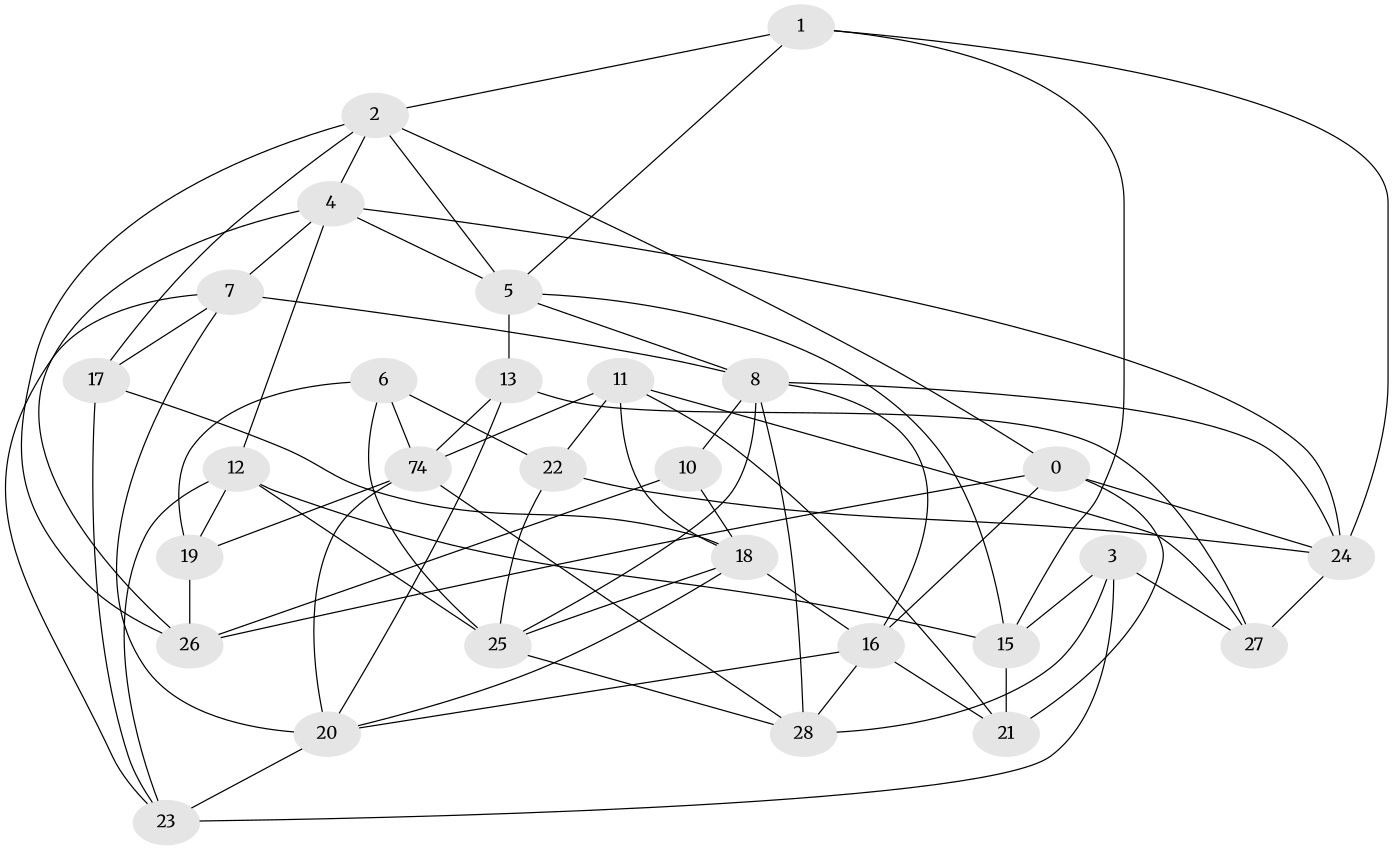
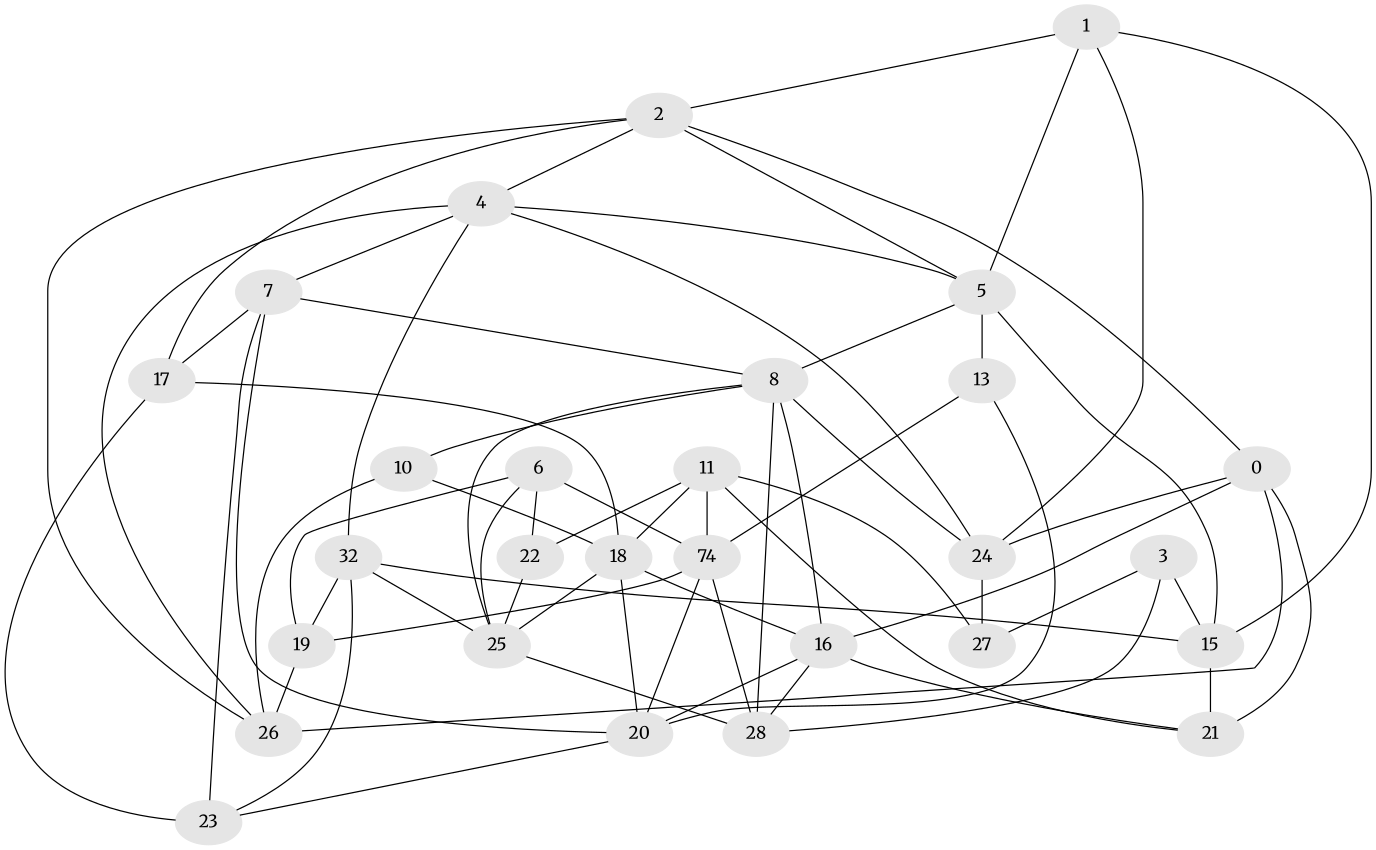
edge "13" -- "27": removed
node "12": label "12" -> "32"
edge "22" -- "24": removed
edge "3" -- "23": removed
